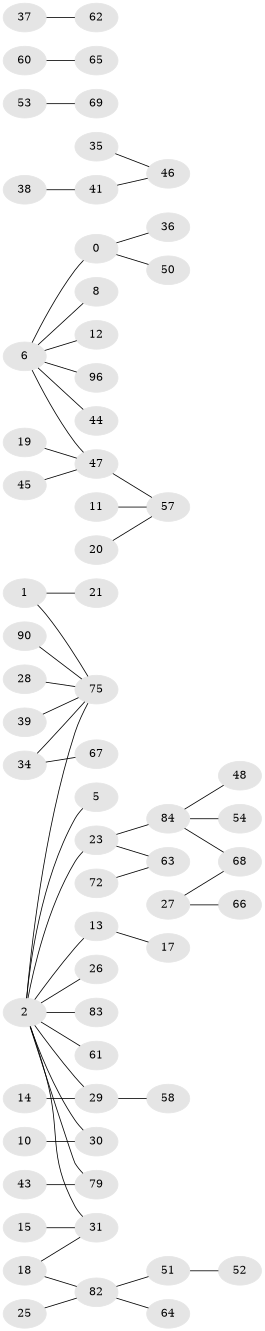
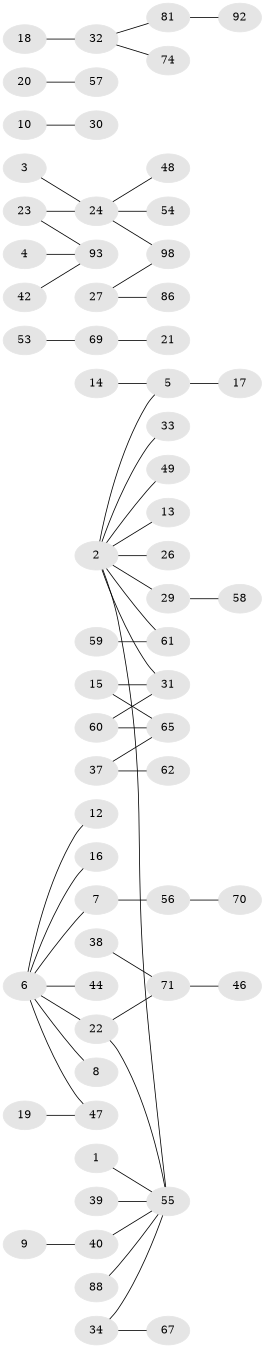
node "35": removed
node "3": added
node "41": label "41" -> "71"
node "36": label "36" -> "56"
node "0": label "0" -> "7"
node "4": added
node "50": removed
node "96": label "96" -> "16"
node "45": removed
edge "47" -- "57": removed
node "11": removed
edge "1" -- "21": now "69" -- "21"
node "90": label "90" -> "40"
node "59": added
node "28": label "28" -> "88"
node "75": label "75" -> "55"
edge "15" -- "65": added
edge "65" -- "37": added
node "84": label "84" -> "24"
node "63": label "63" -> "93"
node "68": label "68" -> "98"
node "72": label "72" -> "42"
node "70": added
node "66": label "66" -> "86"
edge "23" -- "2": removed
edge "13" -- "17": now "5" -- "17"
node "83": label "83" -> "33"
node "22": added
edge "2" -- "30": removed
edge "14" -- "29": now "14" -- "5"
node "43": removed
node "79": label "79" -> "49"
node "9": added
edge "31" -- "18": now "31" -- "60"
node "51": label "51" -> "81"
node "52": label "52" -> "92"
node "82": label "82" -> "32"
node "25": removed
node "64": label "64" -> "74"
